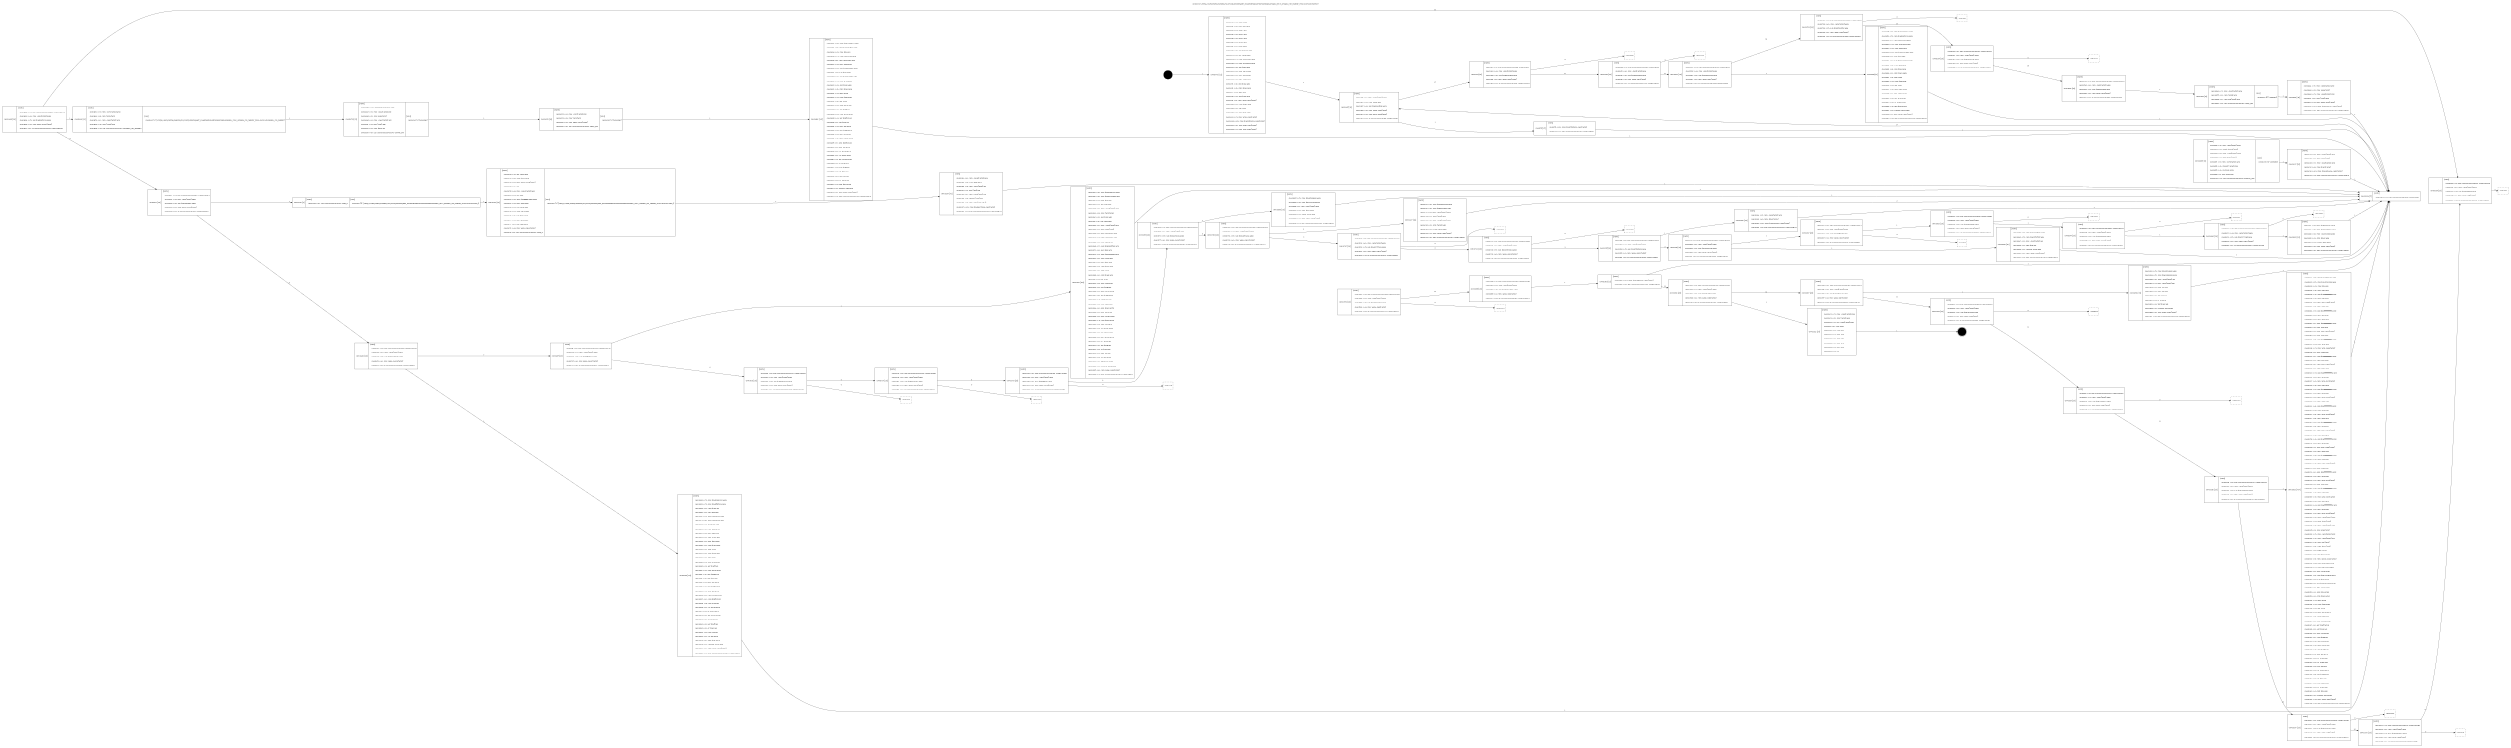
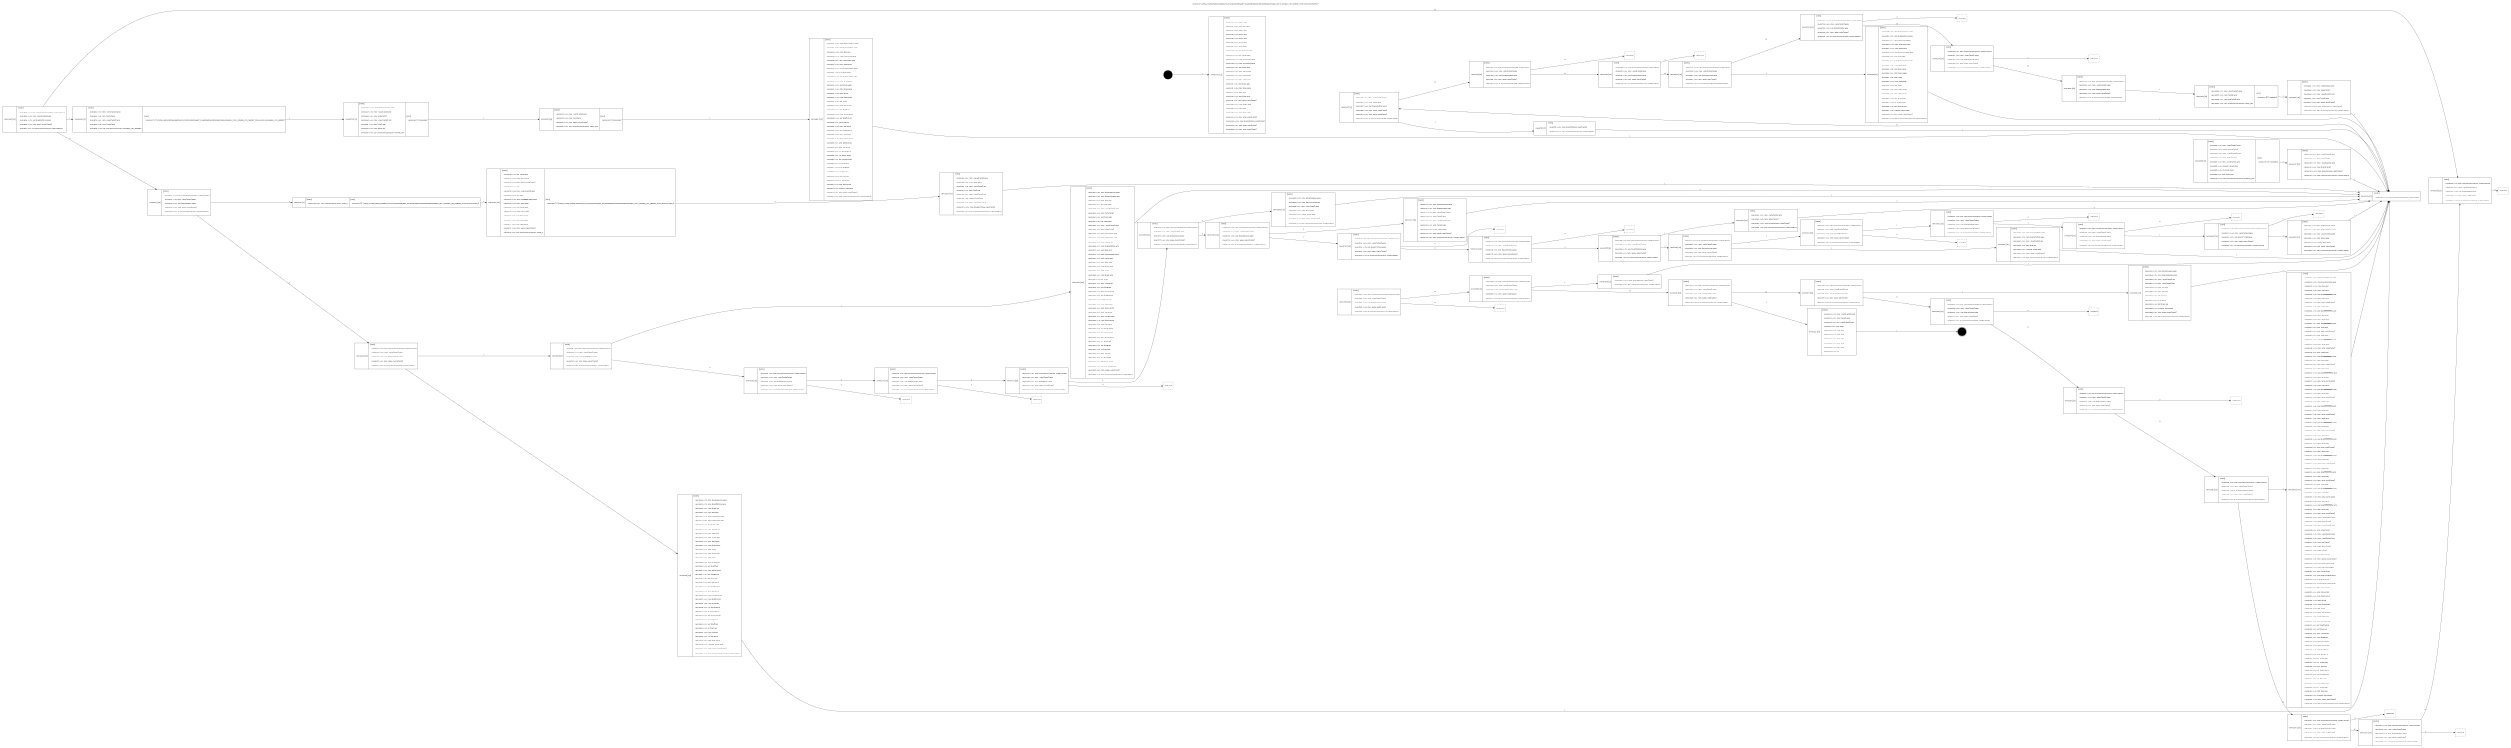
edge "0x401440 [111]" -> "0x4014af [32]": removed, label "1"
edge "0x401de0 [15]" -> "0x4015cb [28]": now "0x4015af [28]" -> "0x4015cb [28]"
